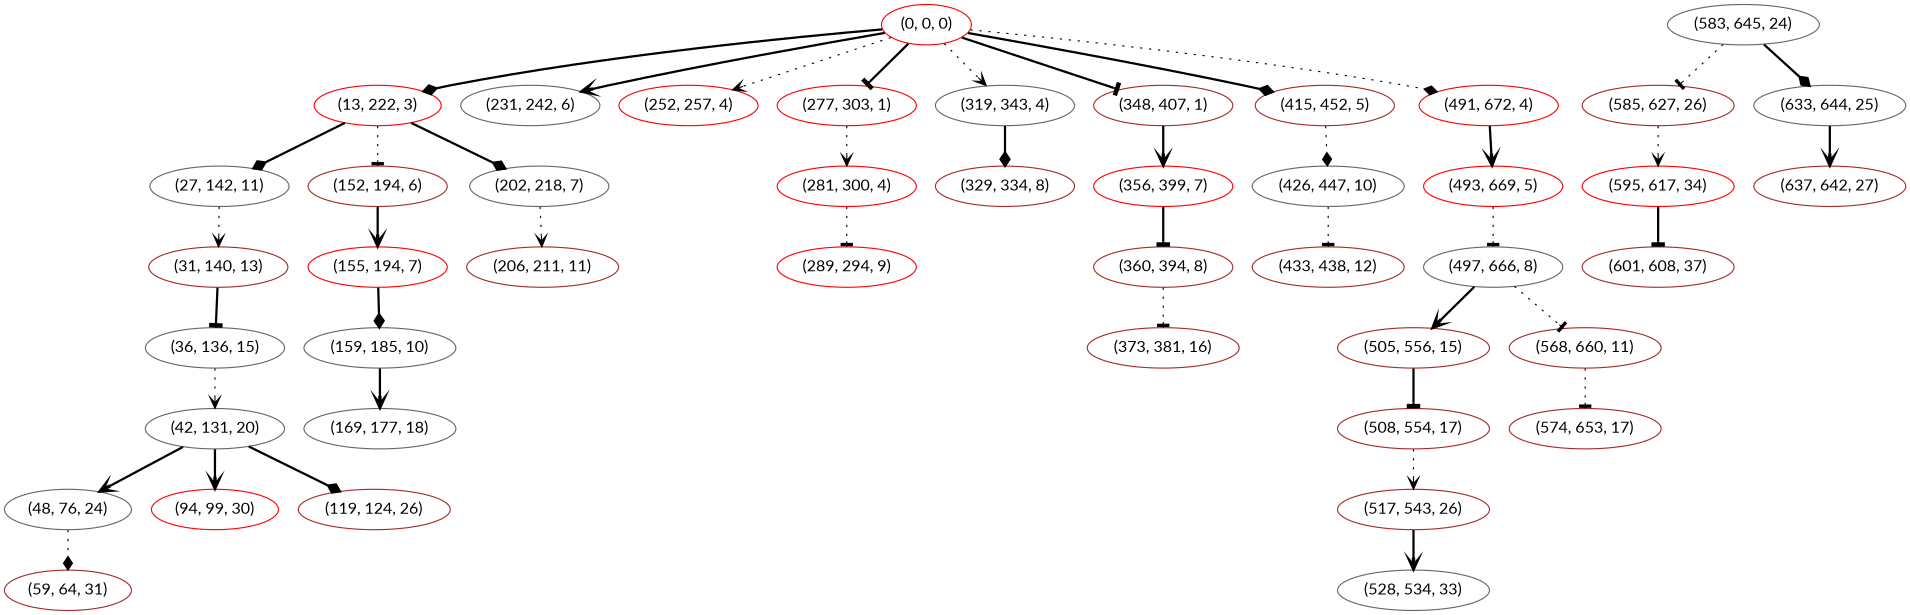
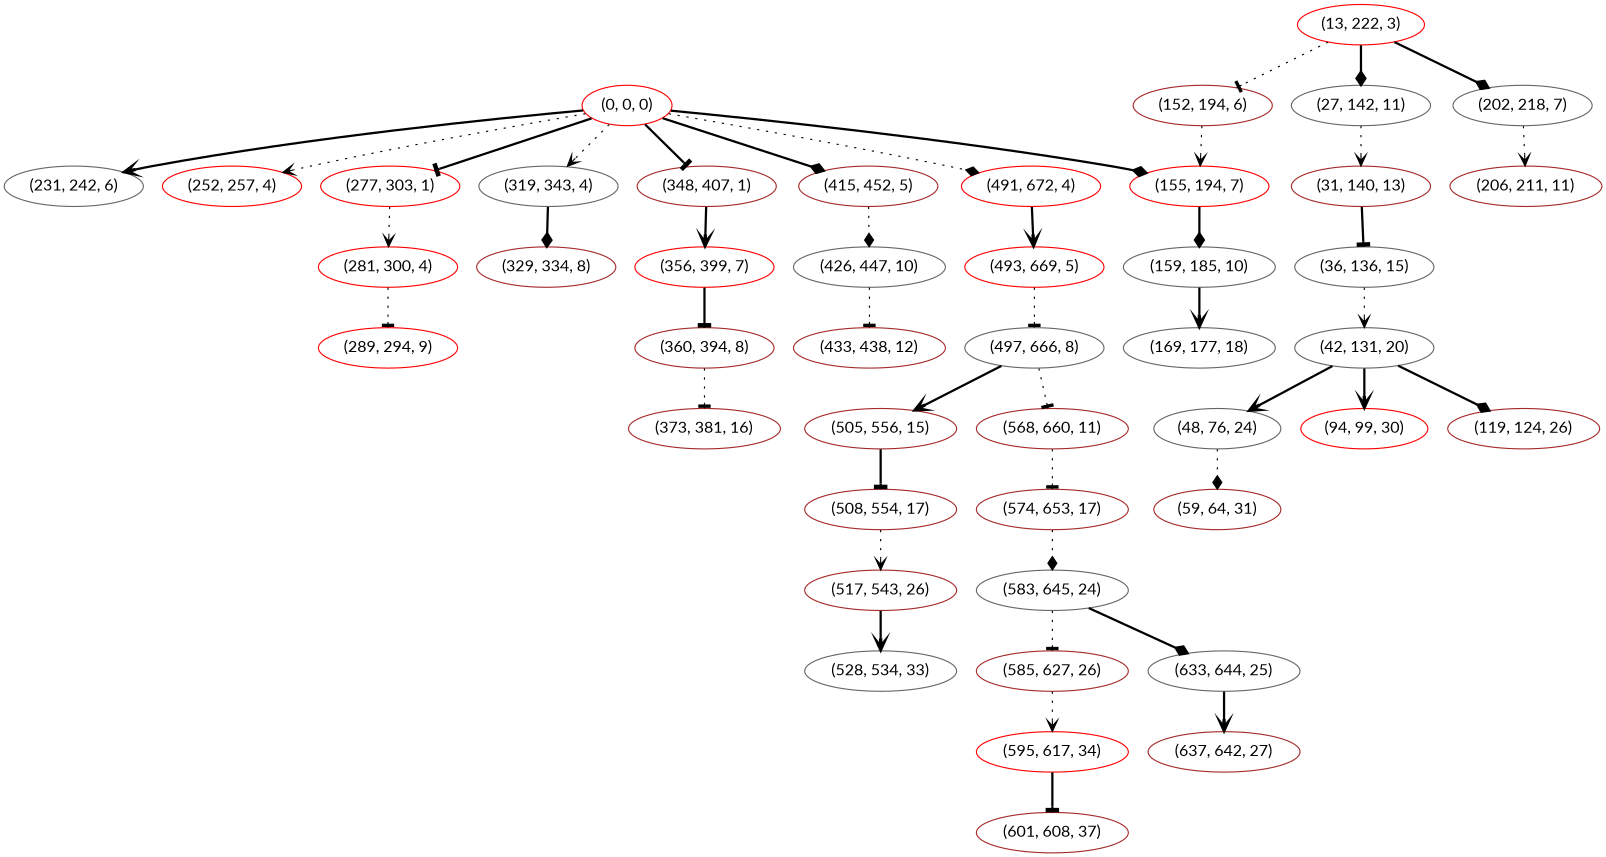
edge "(0, 0, 0)" -> "(13, 222, 3)": now "(0, 0, 0)" -> "(155, 194, 7)"
edge "(152, 194, 6)" -> "(155, 194, 7)": style bold -> dotted
edge "(574, 653, 17)" -> "(583, 645, 24)": added
